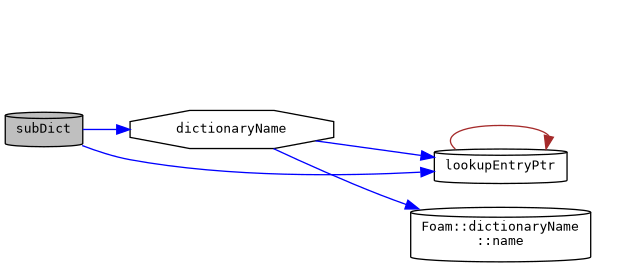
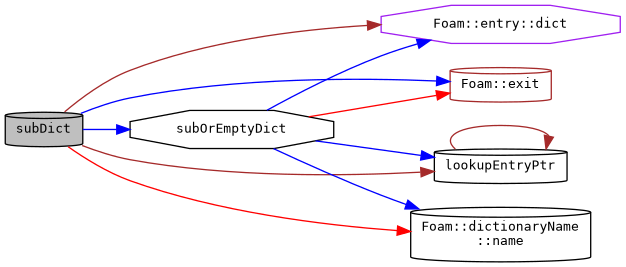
node "Foam::entry::dict": added
node "Foam::exit": added
node "dictionaryName": label "dictionaryName" -> "subOrEmptyDict"
edge "subDict" -> "lookupEntryPtr": color blue -> brown
edge "subDict" -> "Foam::dictionaryName ::name": added
